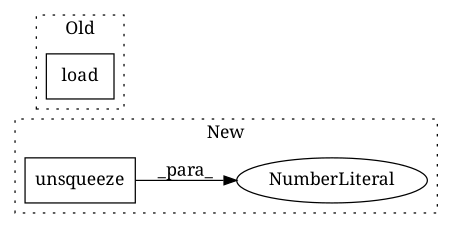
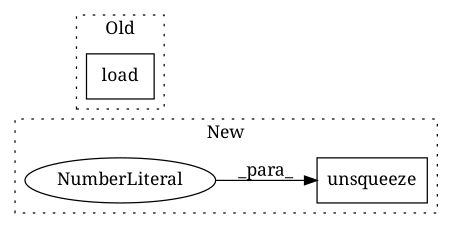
edge "unsqueeze" -> "NumberLiteral": reversed
